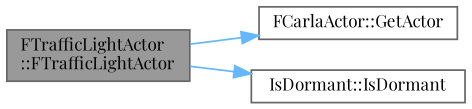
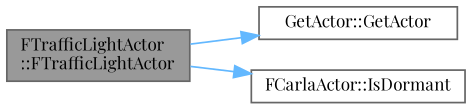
node "FCarlaActor::GetActor": label "FCarlaActor::GetActor" -> "GetActor::GetActor"
node "IsDormant::IsDormant": label "IsDormant::IsDormant" -> "FCarlaActor::IsDormant"
